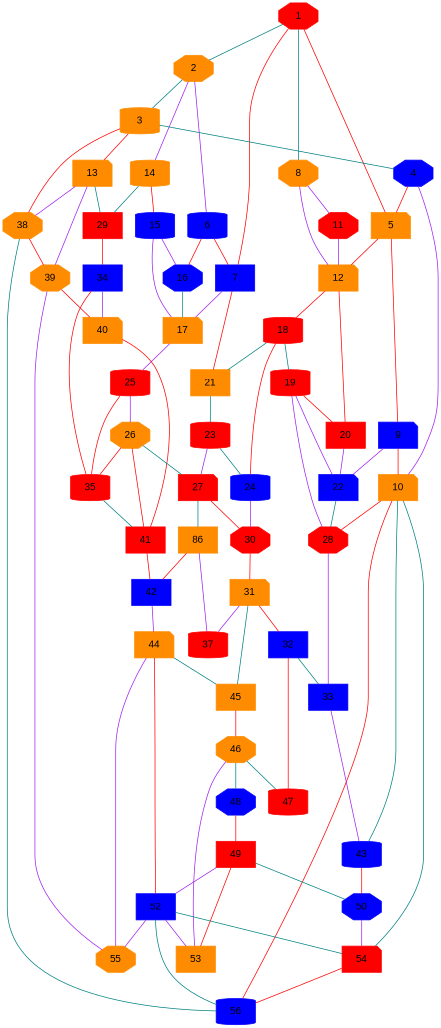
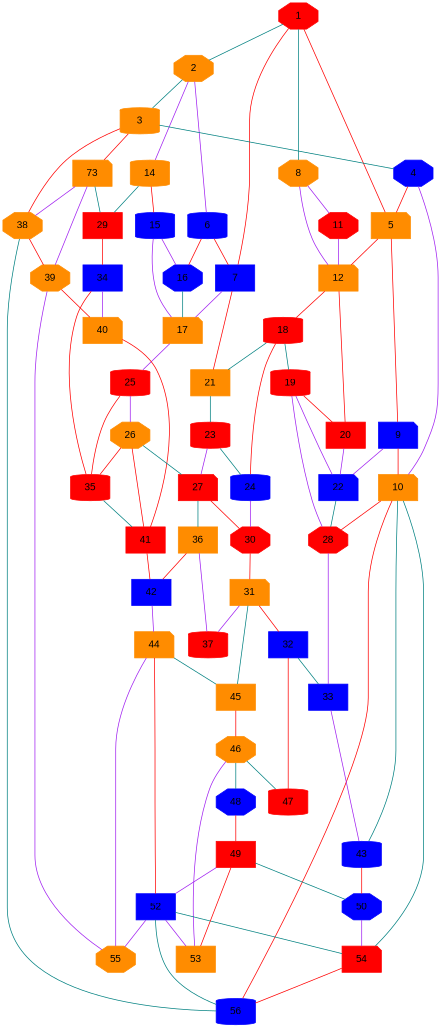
node "13": label "13" -> "73"
node "86": label "86" -> "36"
